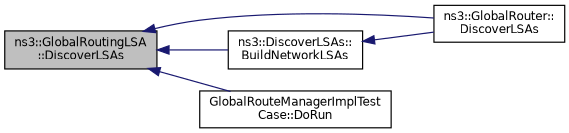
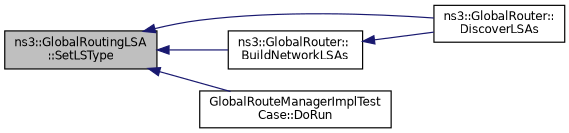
node "ns3::GlobalRoutingLSA ::DiscoverLSAs": label "ns3::GlobalRoutingLSA ::DiscoverLSAs" -> "ns3::GlobalRoutingLSA ::SetLSType"
node "ns3::DiscoverLSAs:: BuildNetworkLSAs": label "ns3::DiscoverLSAs:: BuildNetworkLSAs" -> "ns3::GlobalRouter:: BuildNetworkLSAs"
